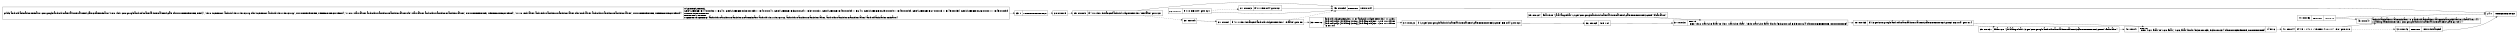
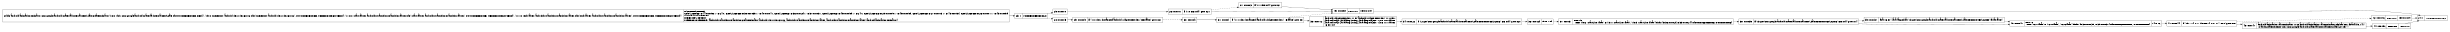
edge "29: 0x0009" -> "45: 0x005d": removed
node "25: 0x0000": added
node "35: 0x0024": removed
edge "44: 0x005c" -> "43: 0x0047": reversed
node "42: 0x0046": text "return instanceof" -> "return null"
